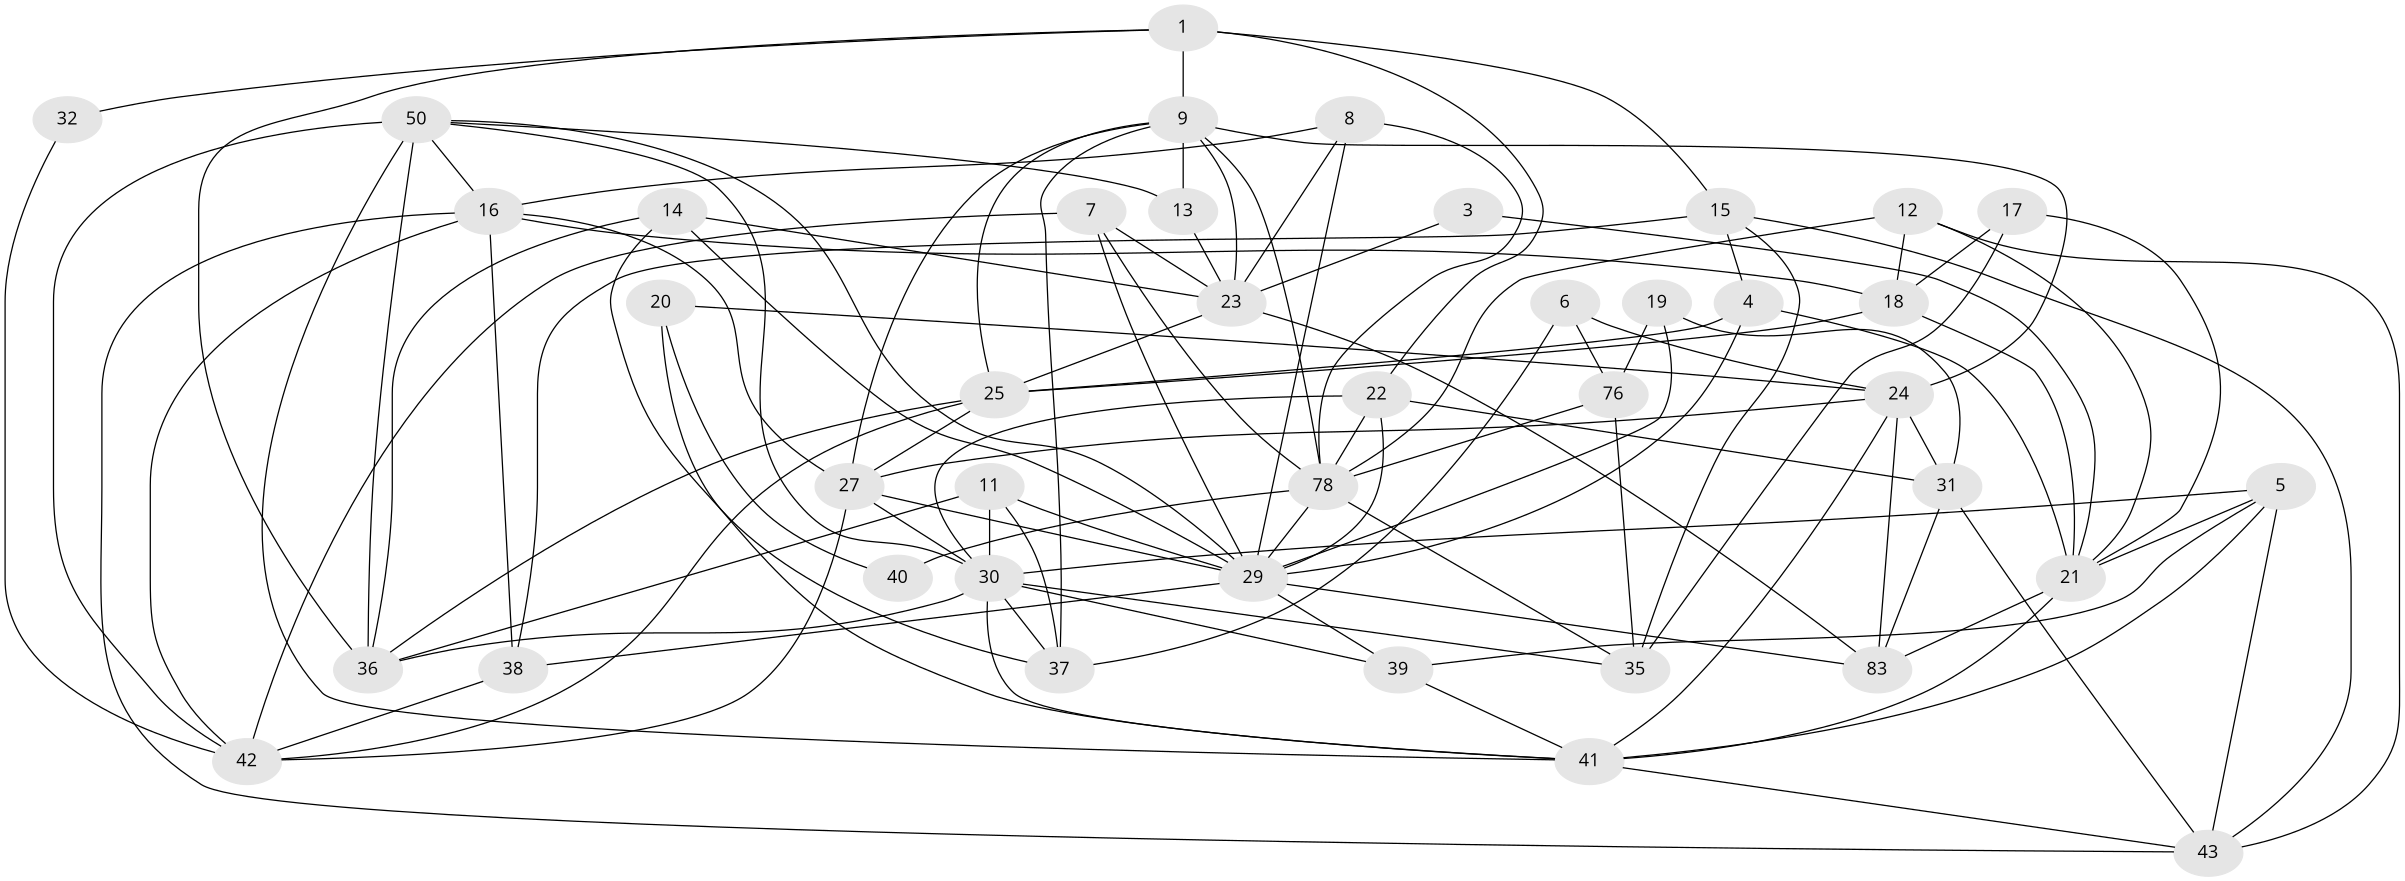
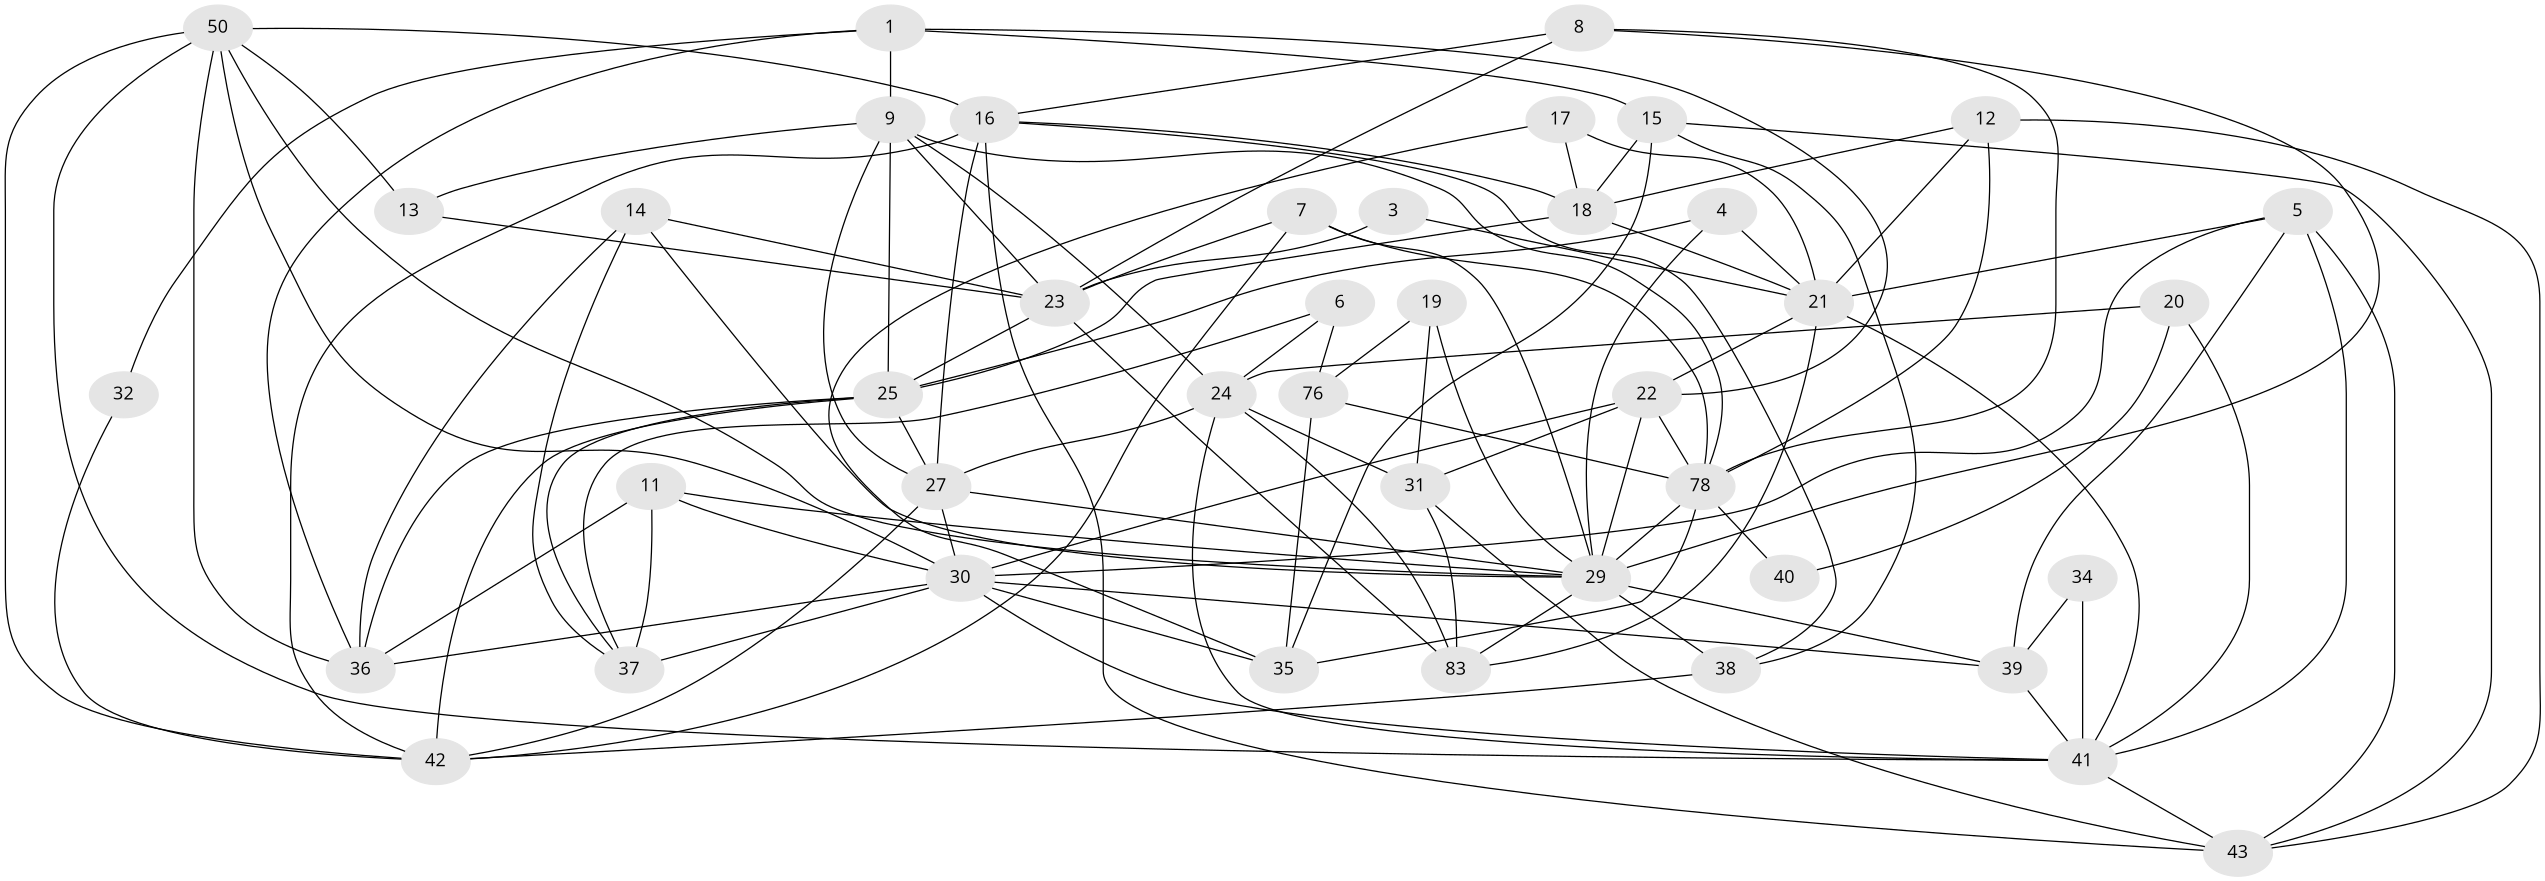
edge "15" -- "4": now "15" -- "18"
edge "21" -- "22": added
edge "9" -- "37": now "25" -- "37"
node "34": added
